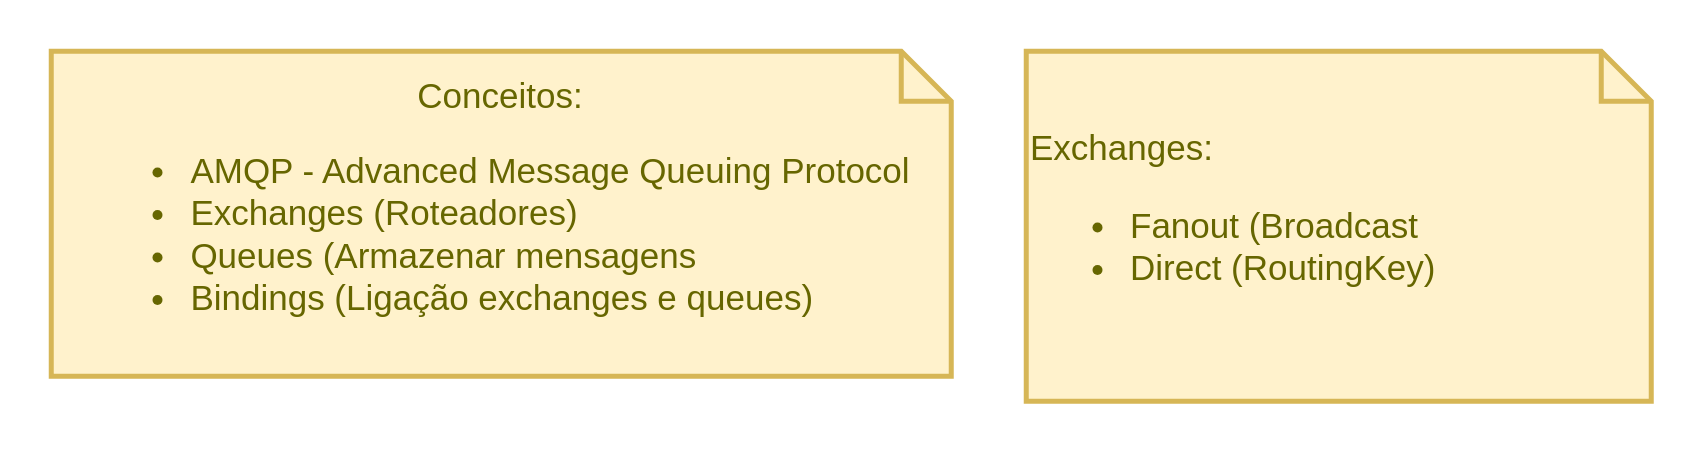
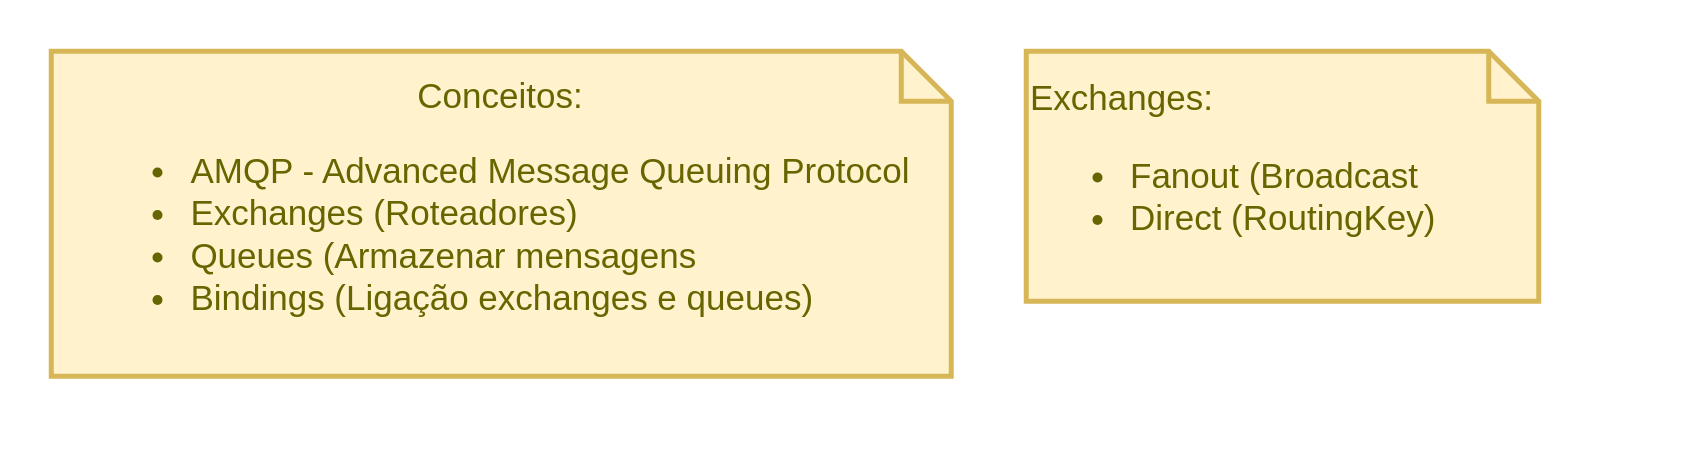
node "Exchanges: Fanout (Broadcast Direct (RoutingKey)": size 625x350 -> 513x250
